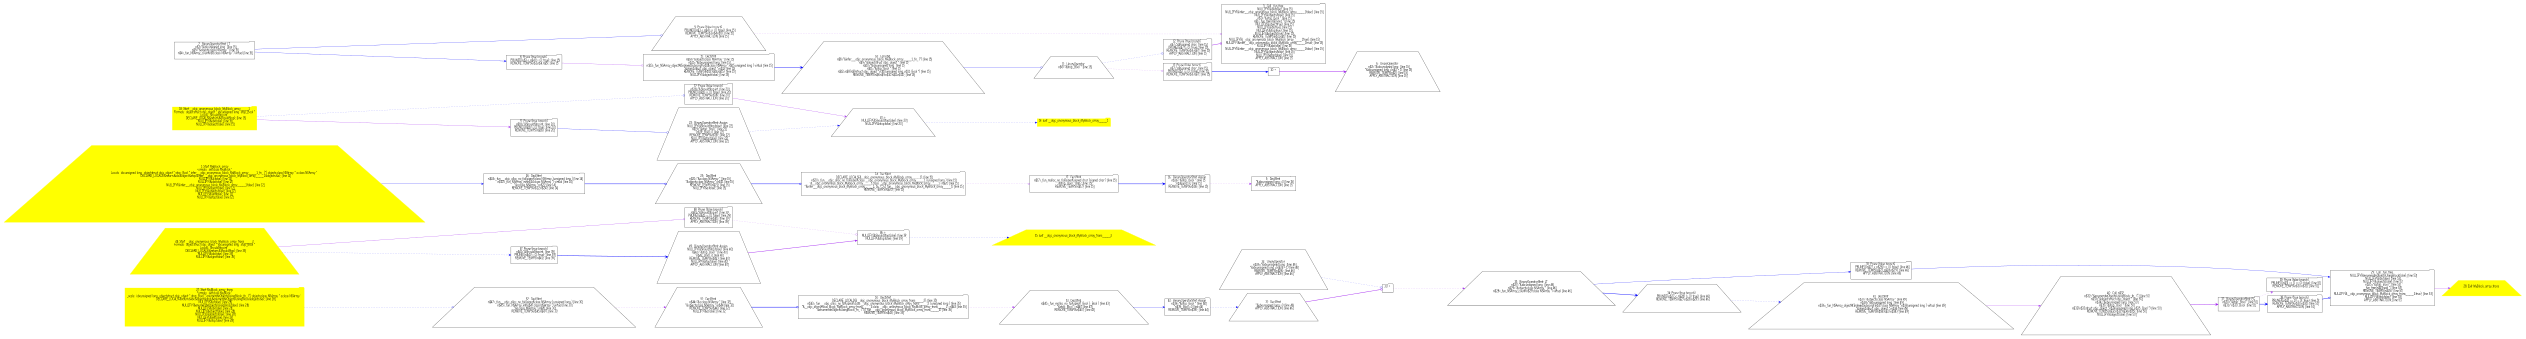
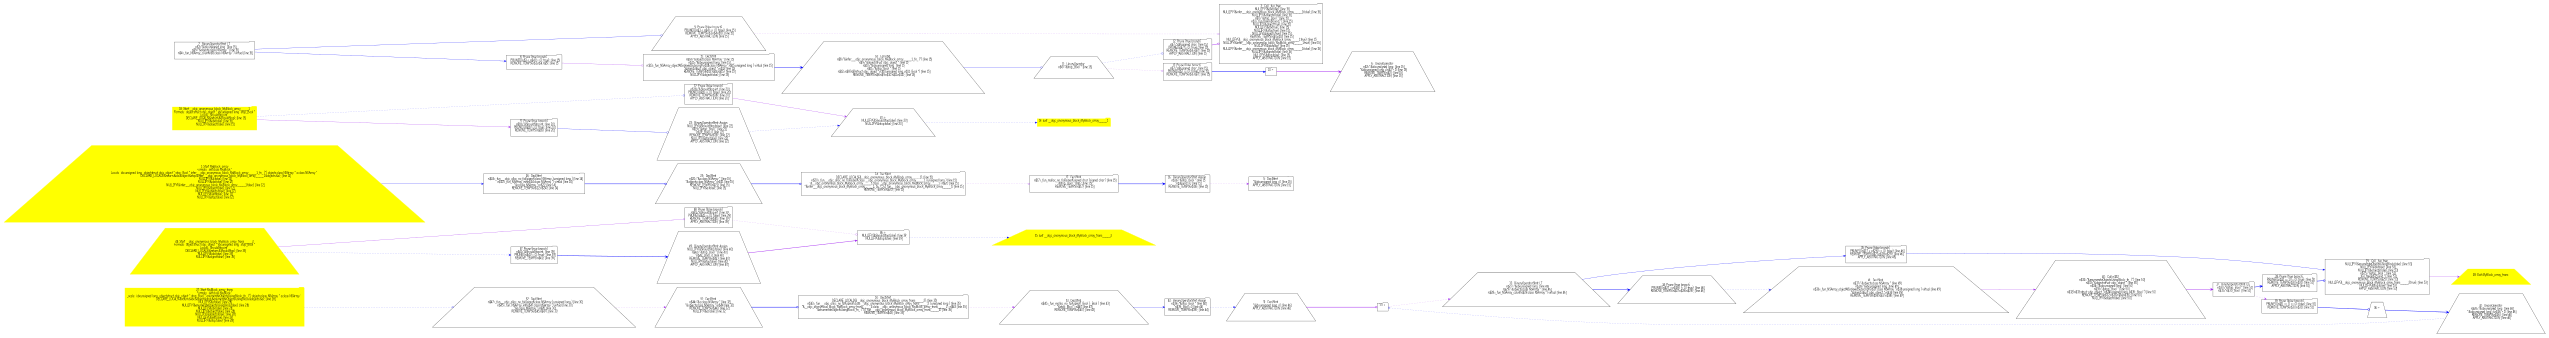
node "36: +": added
